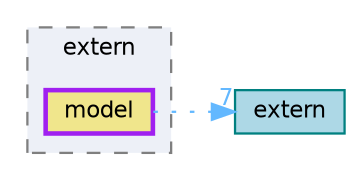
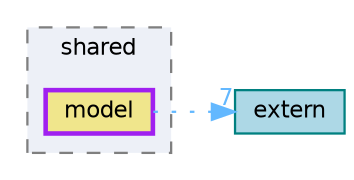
cluster "extern": label "extern" -> "shared"
